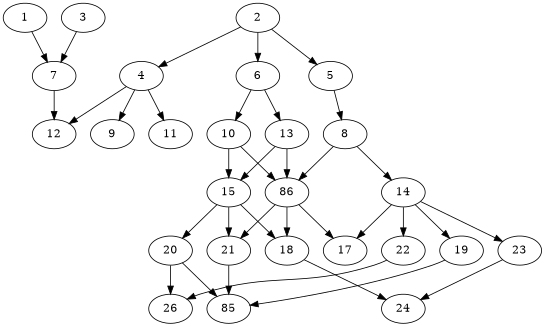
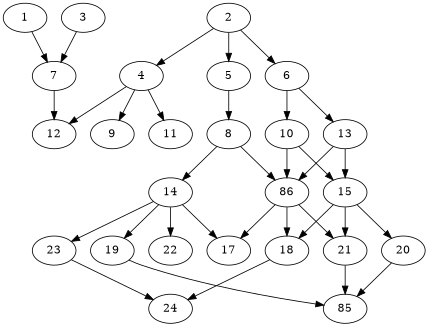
node "26": removed
